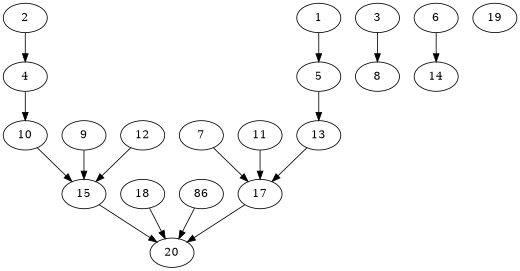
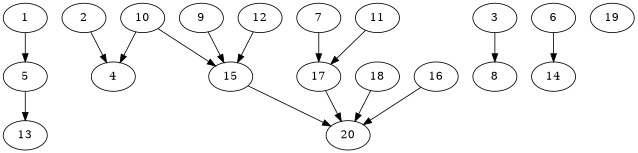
edge "4" -> "10": reversed
edge "13" -> "17": removed
node "86": label "86" -> "16"
